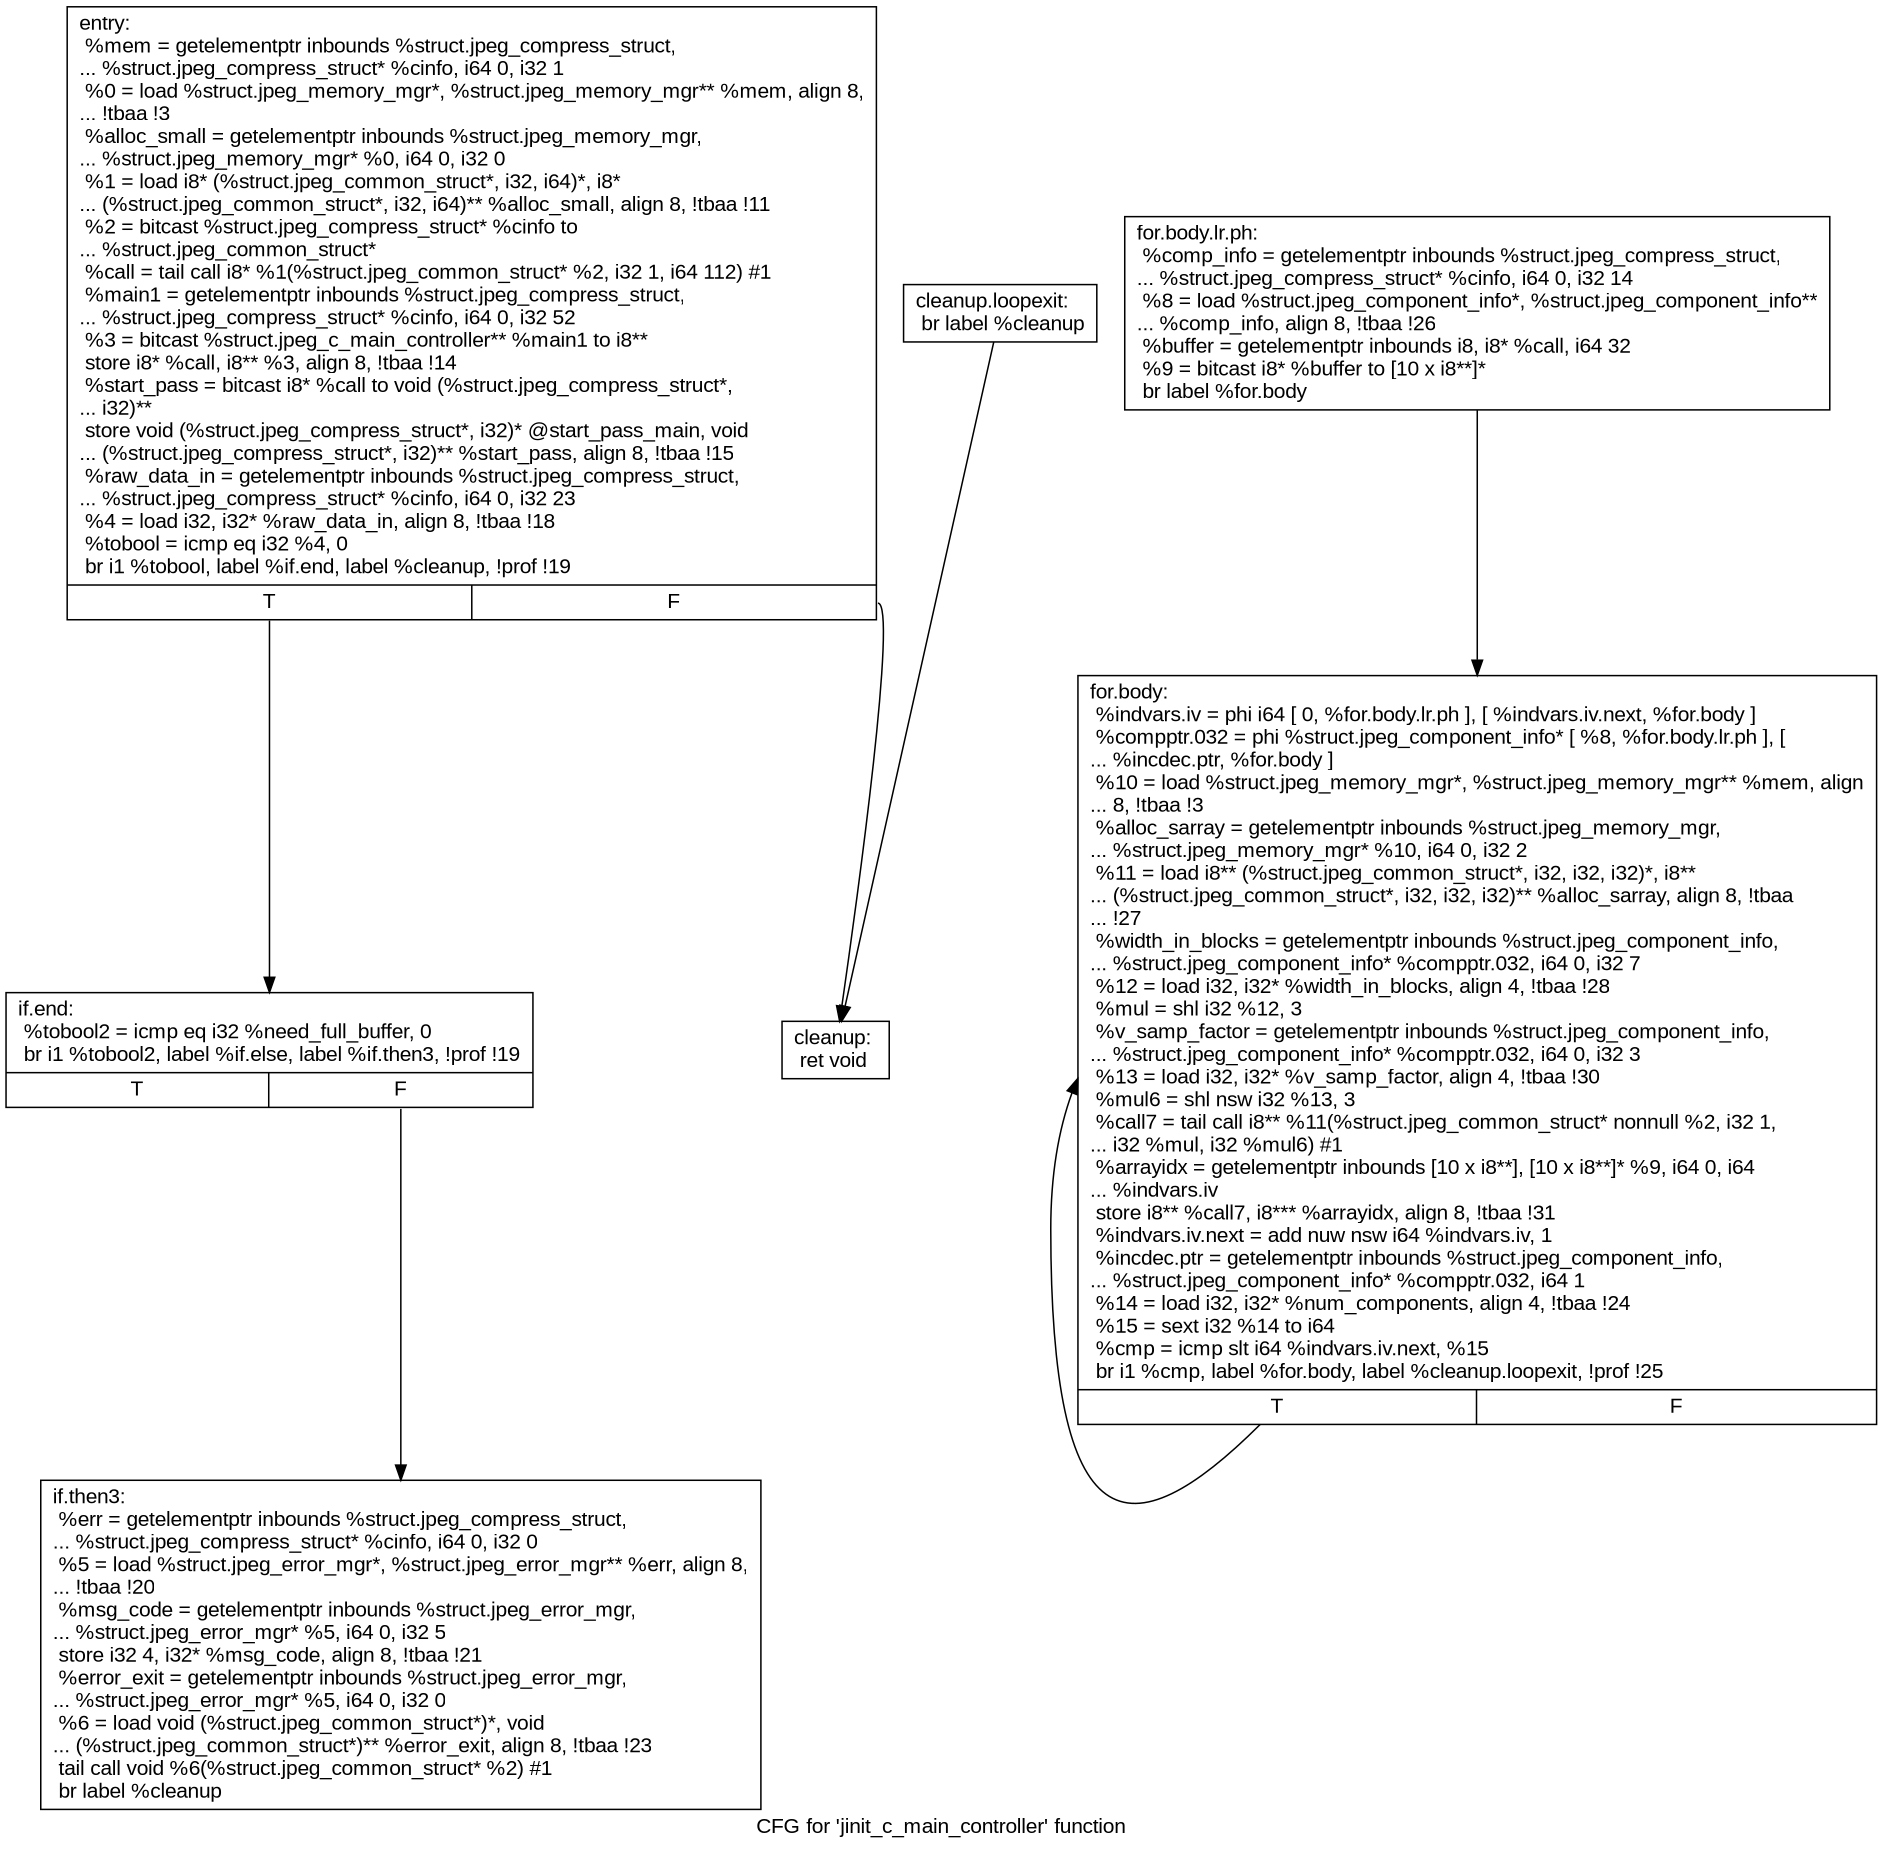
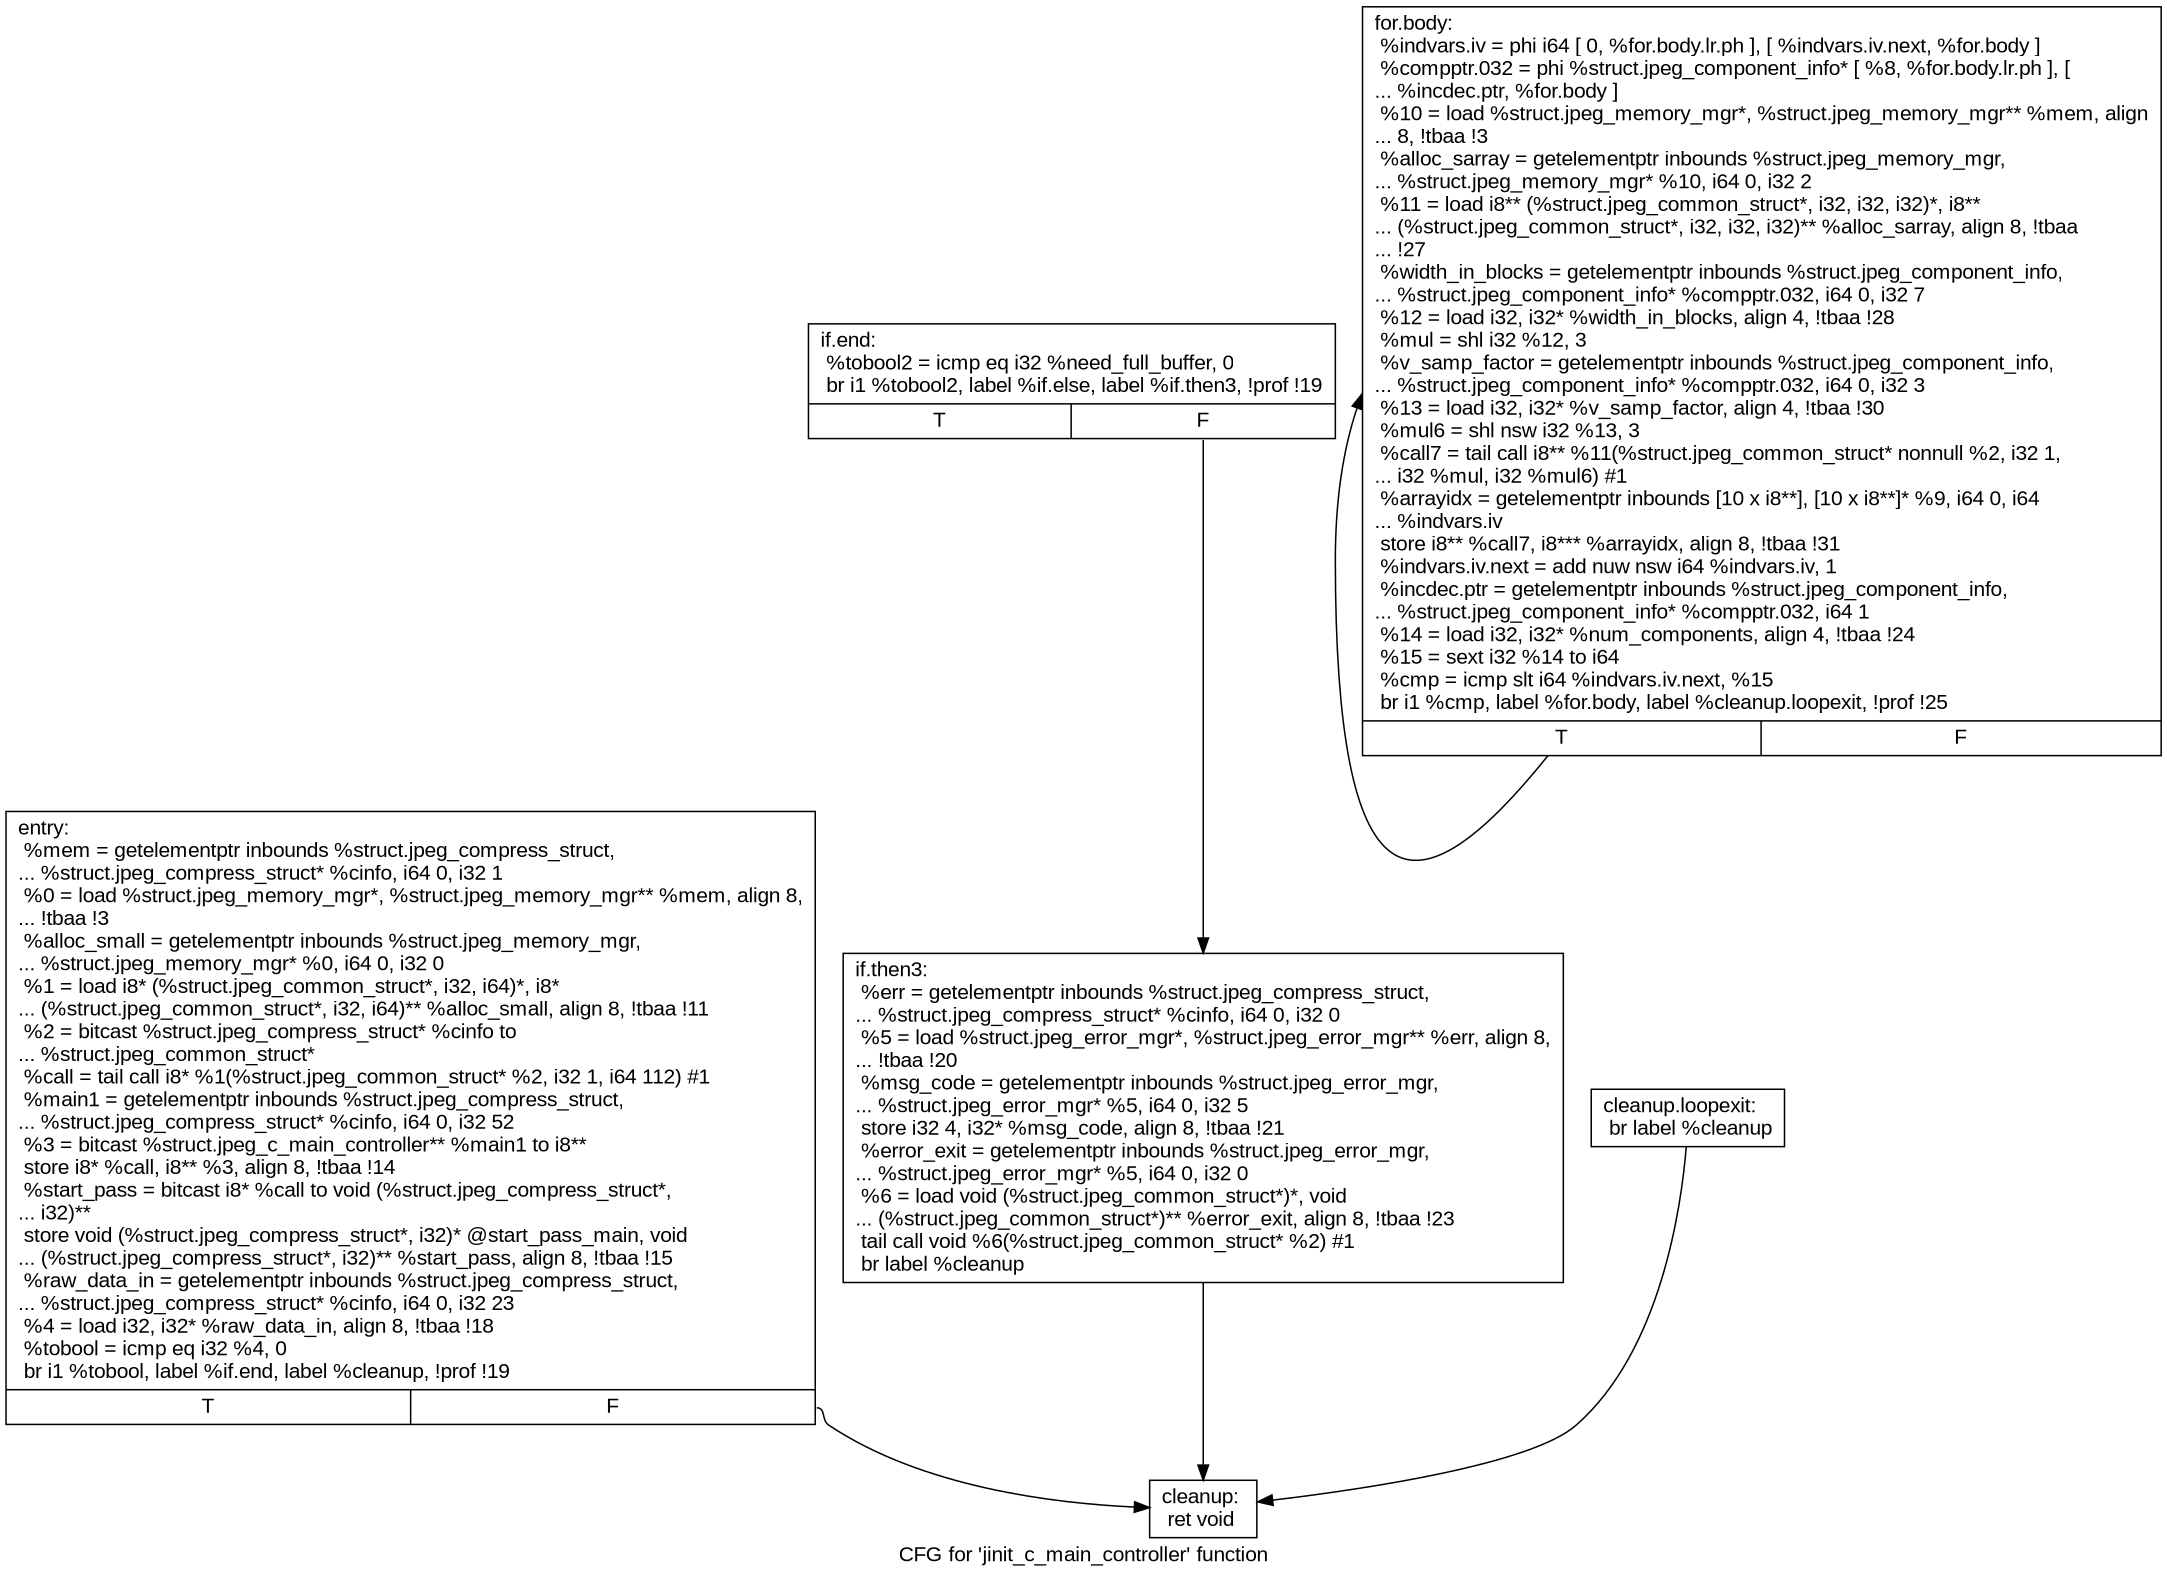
node "for.body.lr.ph:": removed
edge "entry:" -> "if.end:": removed
edge "if.then3:" -> "cleanup:": added
